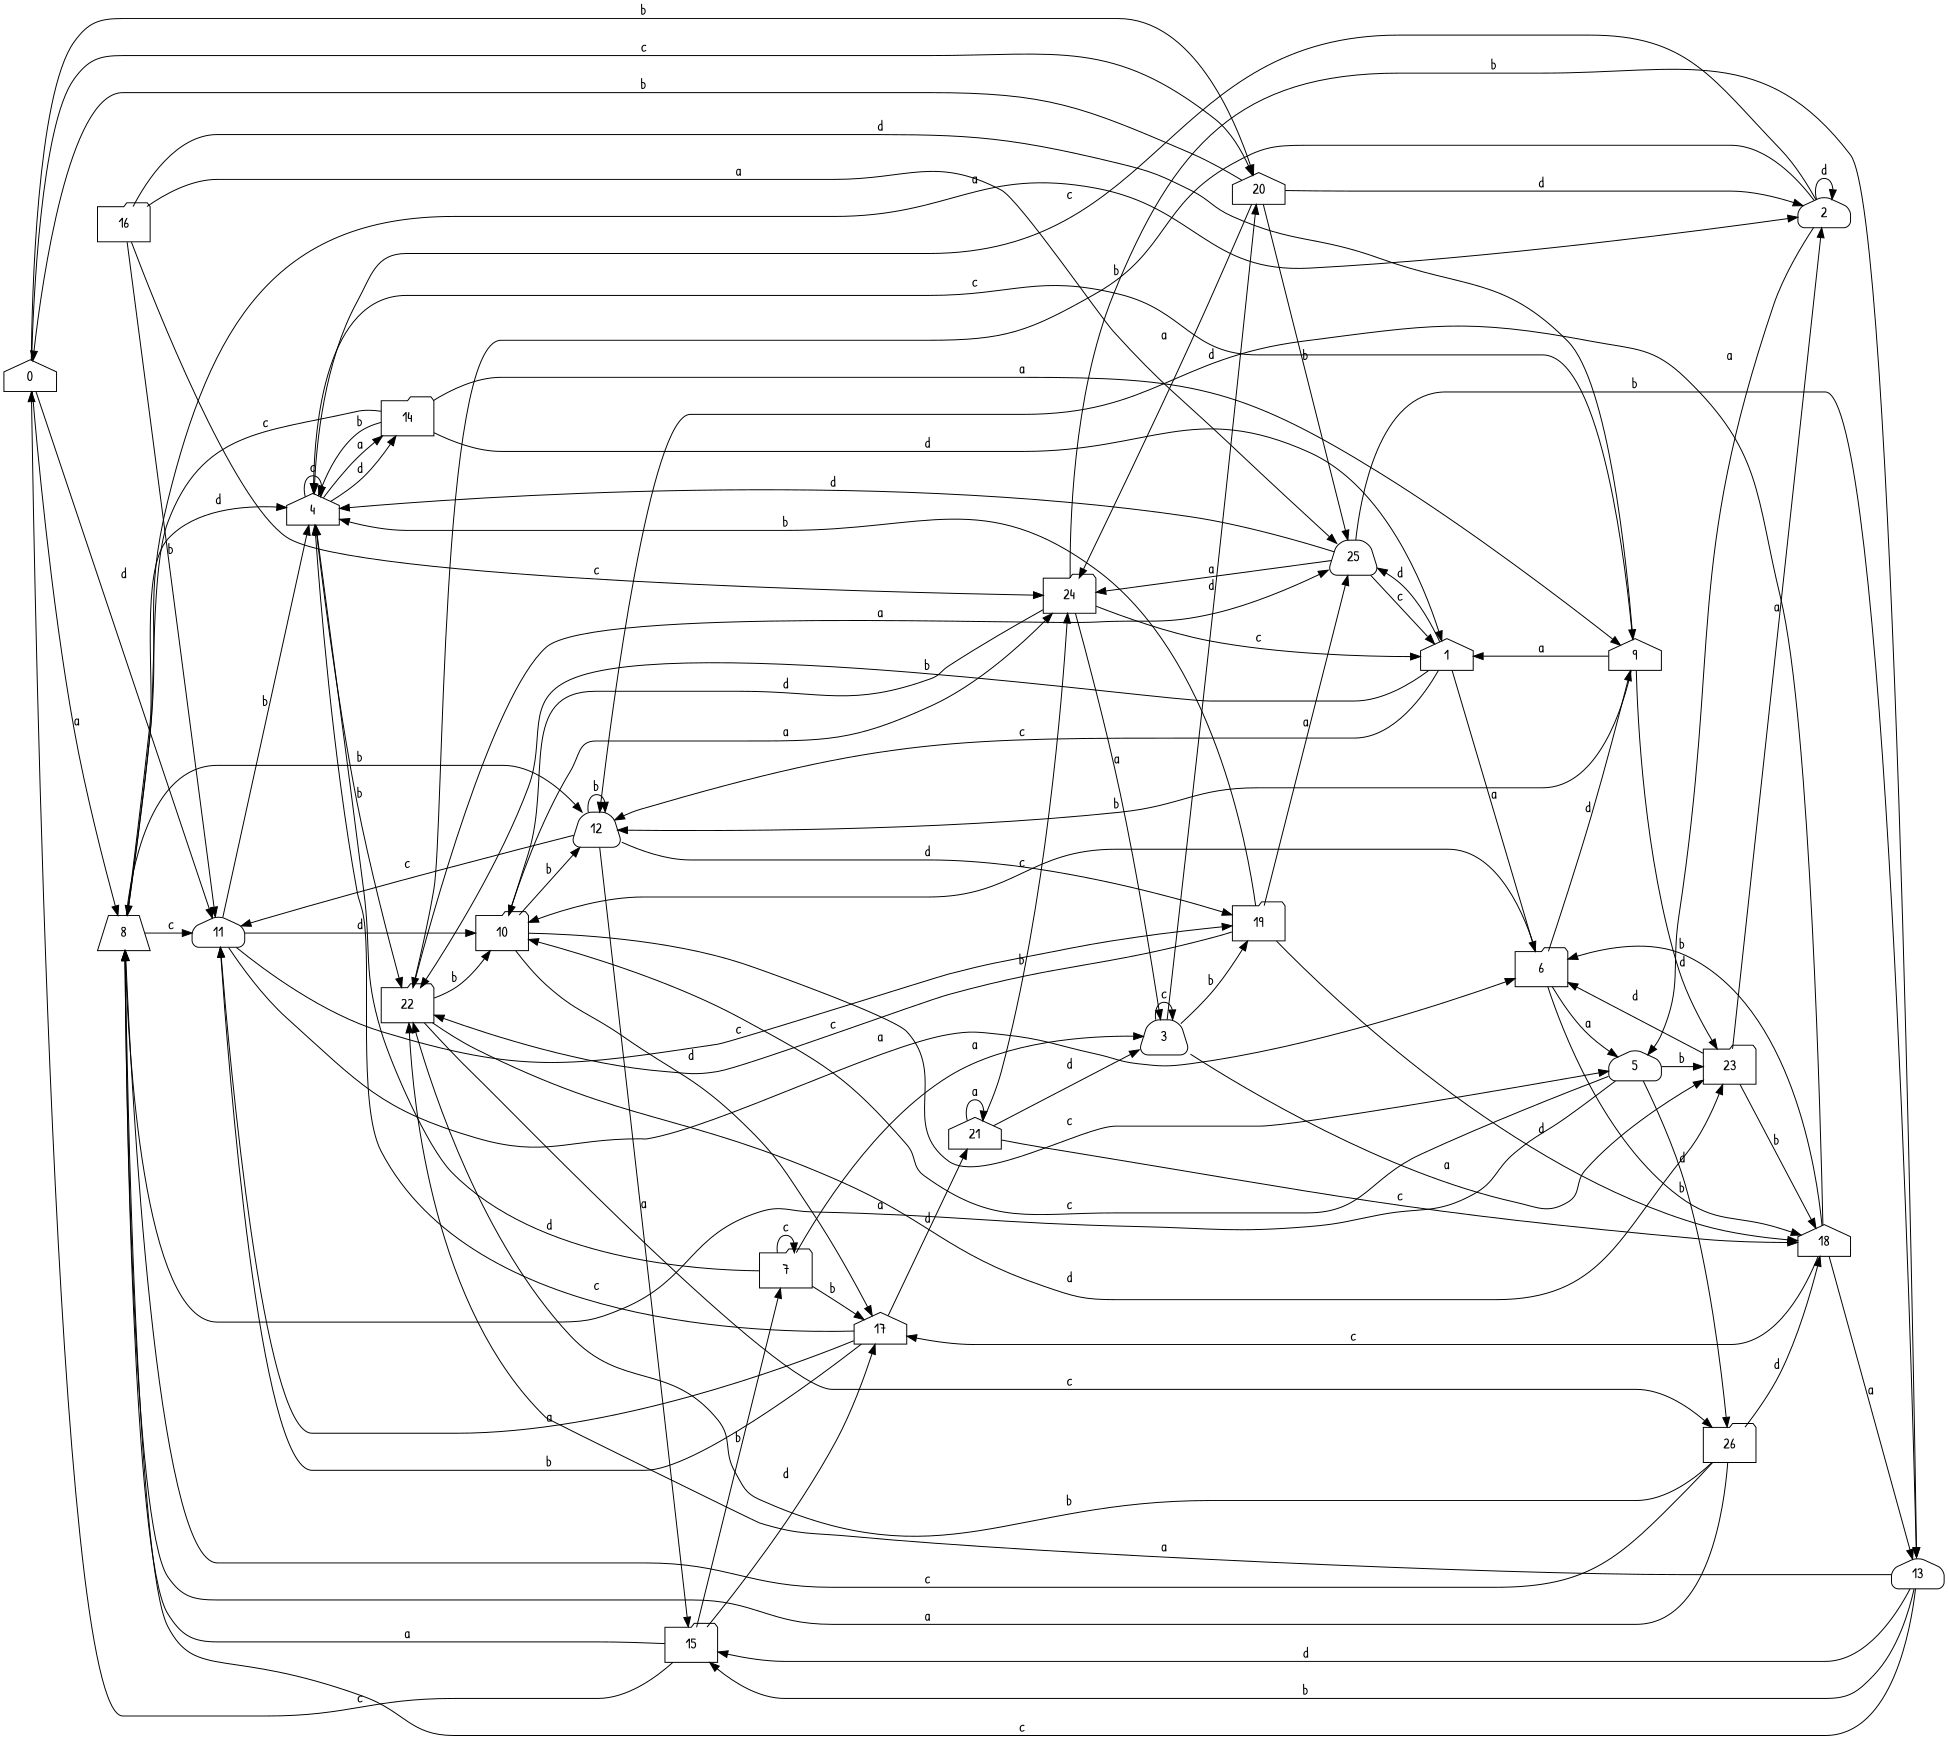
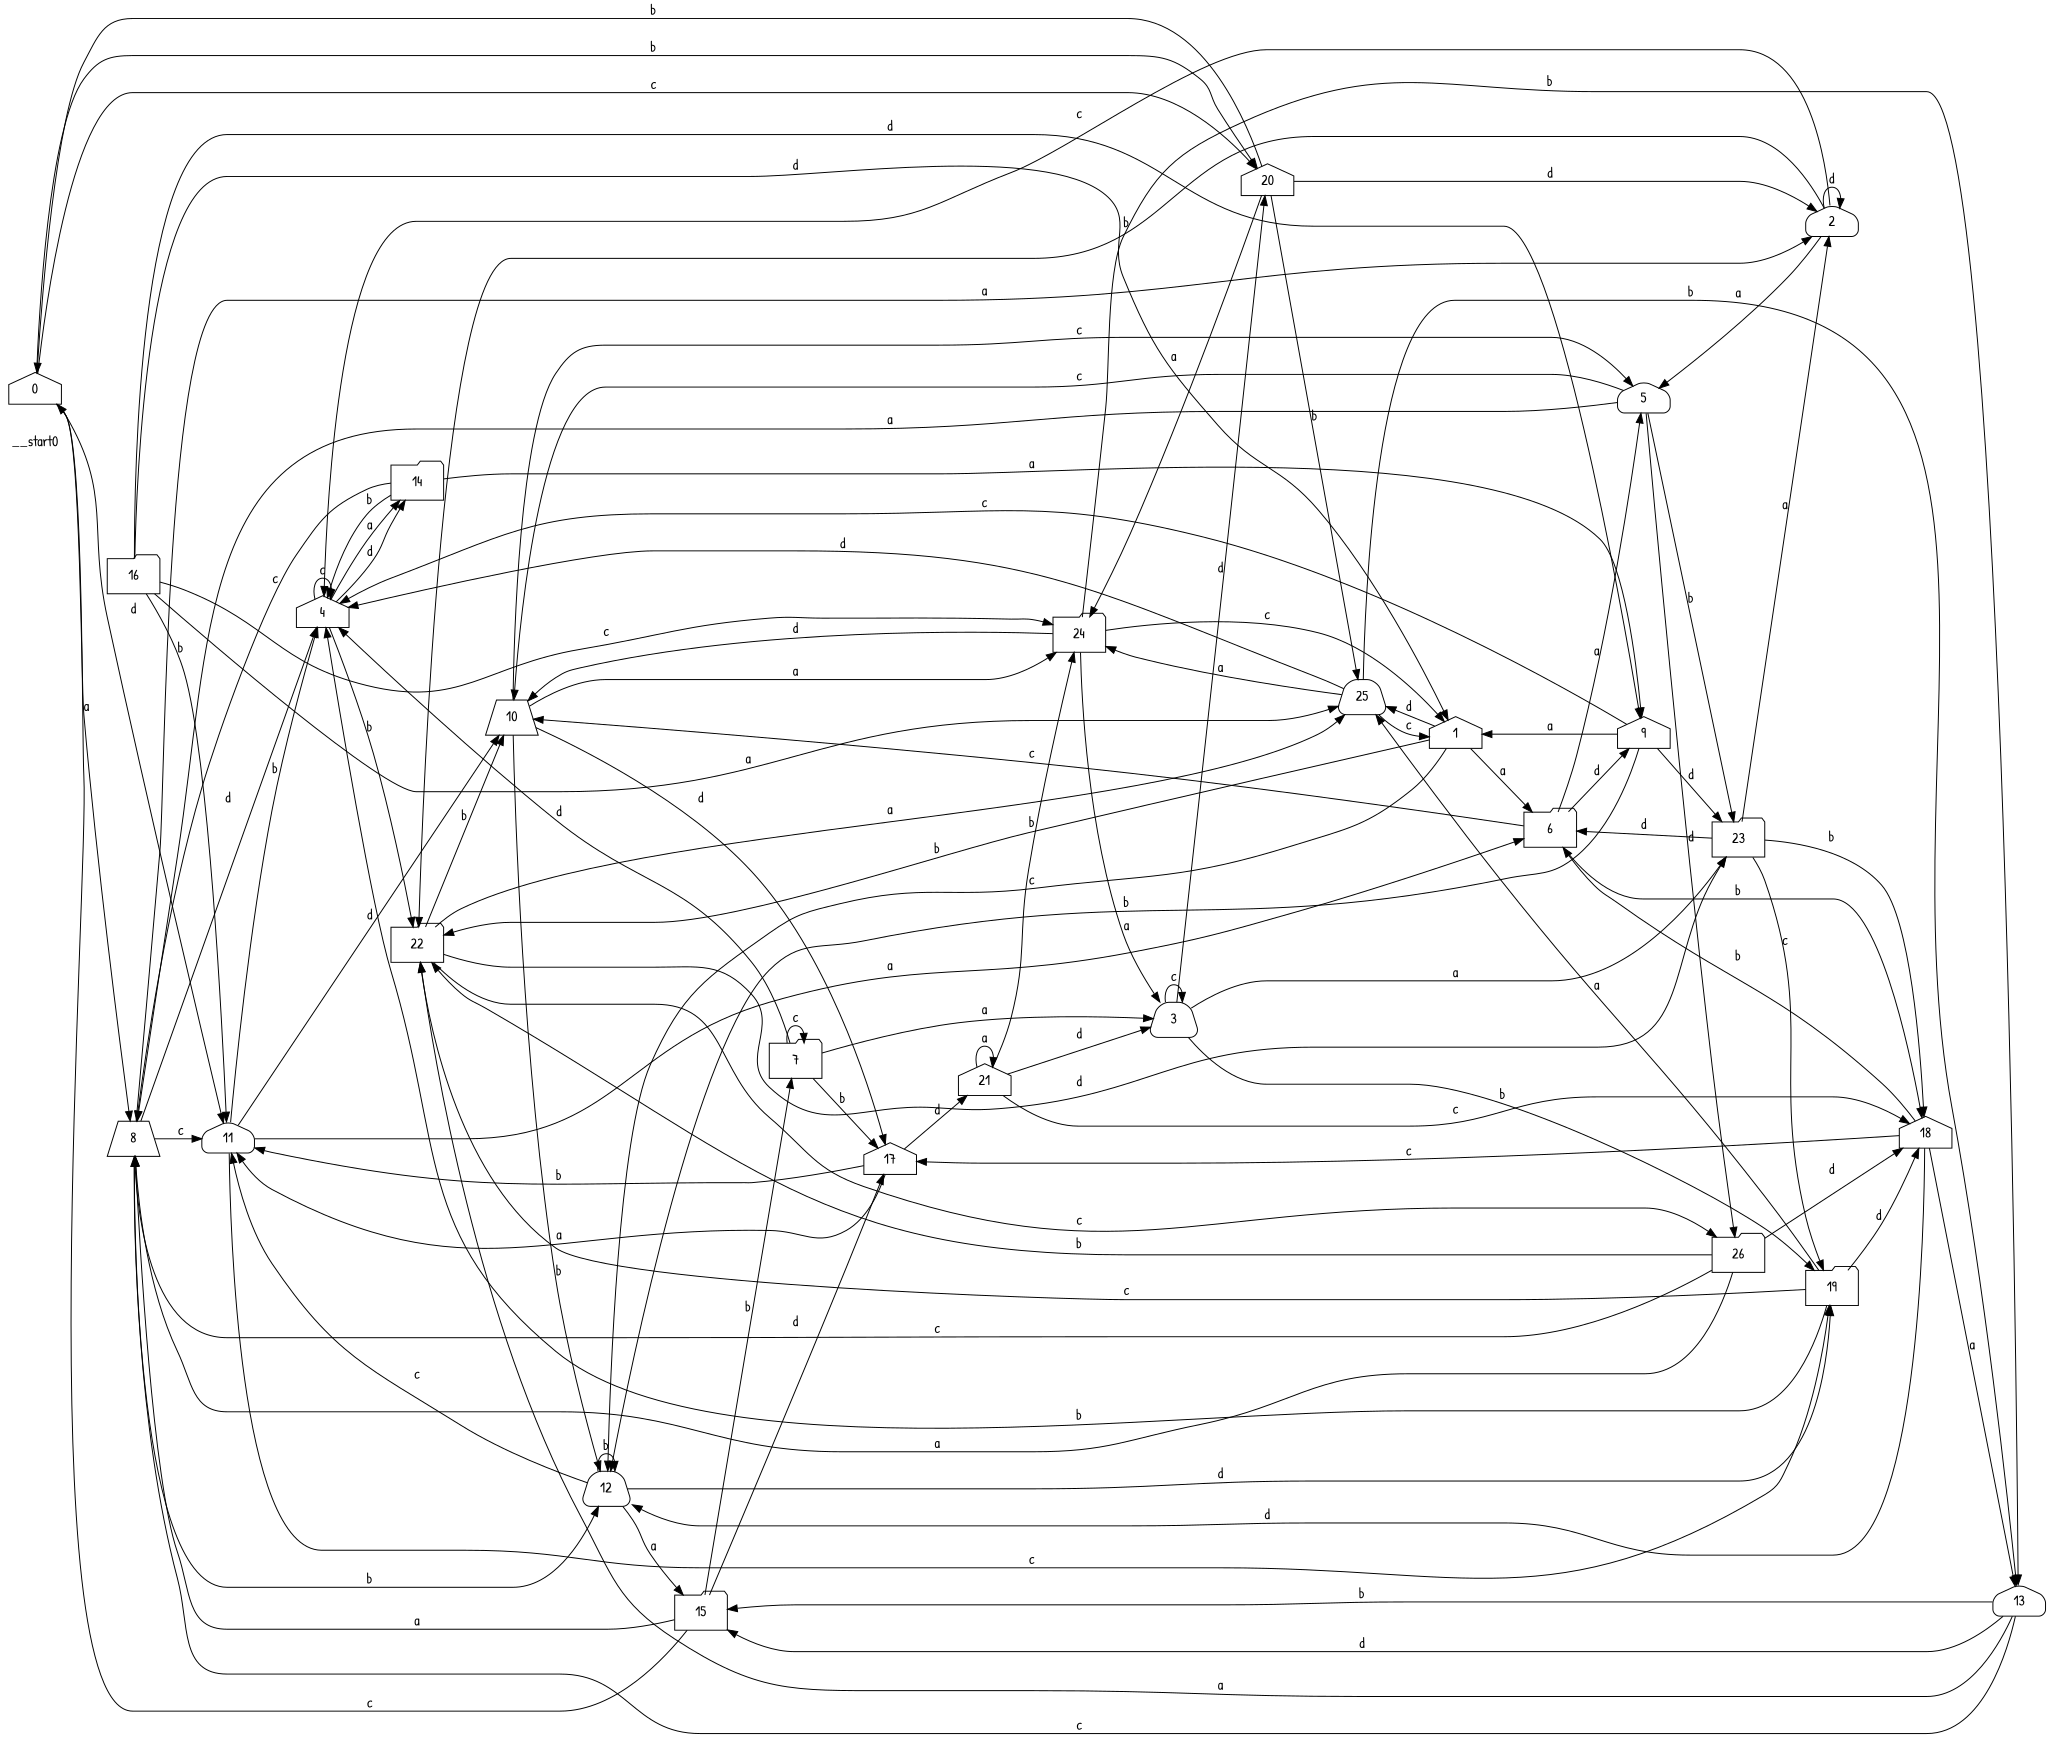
node "__start0": added
edge "14" -> "1": now "16" -> "1"
node "10": shape folder -> trapezium
edge "23" -> "19": added, label "c"
edge "17" -> "4": removed, label "c"
